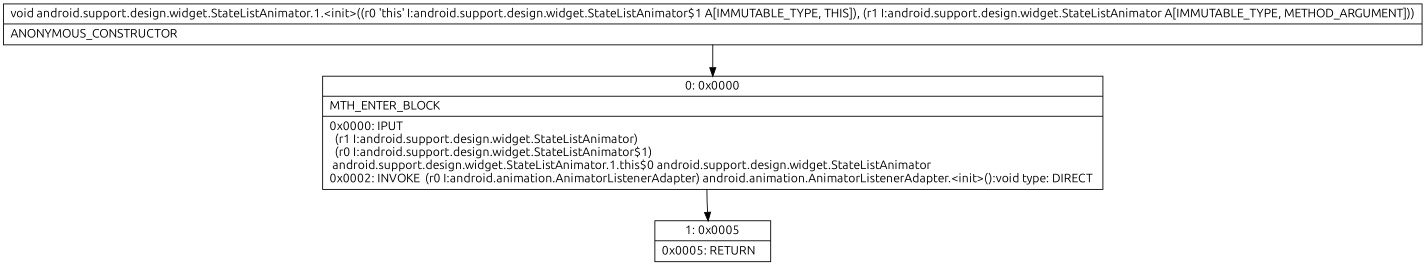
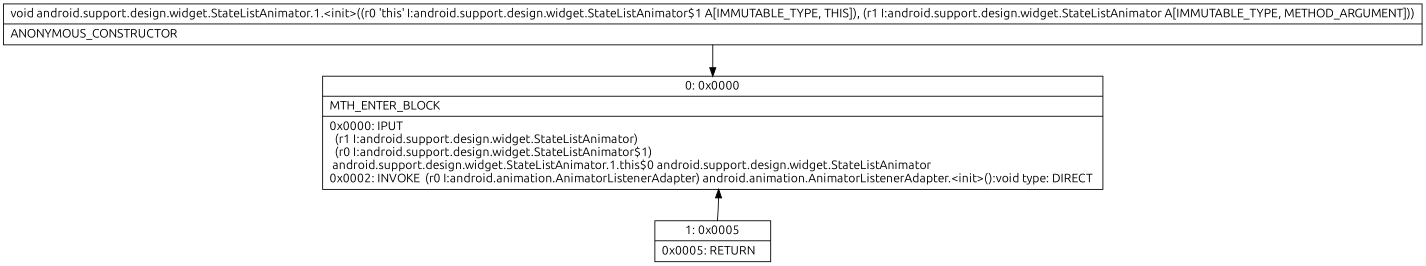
edge "0: 0x0000" -> "1: 0x0005": reversed
